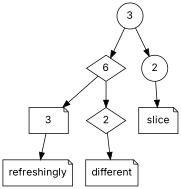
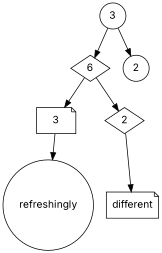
node "slice": removed
node "refreshingly": shape note -> circle
